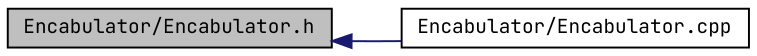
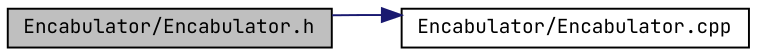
edge "Encabulator/Encabulator.cpp" -> "Encabulator/Encabulator.h": reversed
